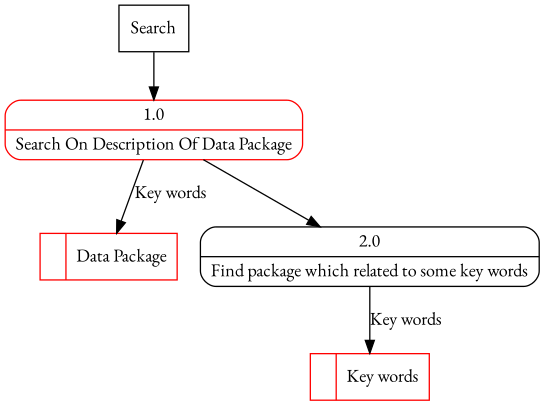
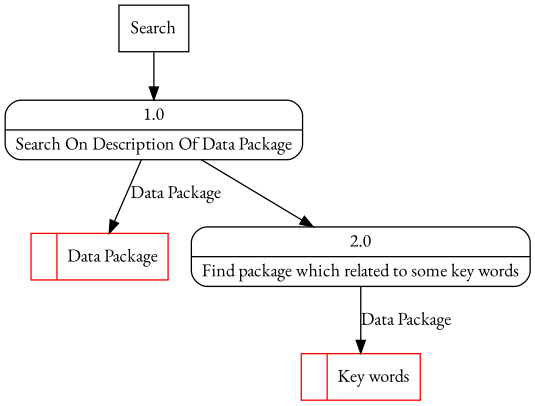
node "1.0": color red -> black
edge "1.0" -> "Data Package": label "Key words" -> "Data Package"
edge "2.0" -> "Key words": label "Key words" -> "Data Package"
